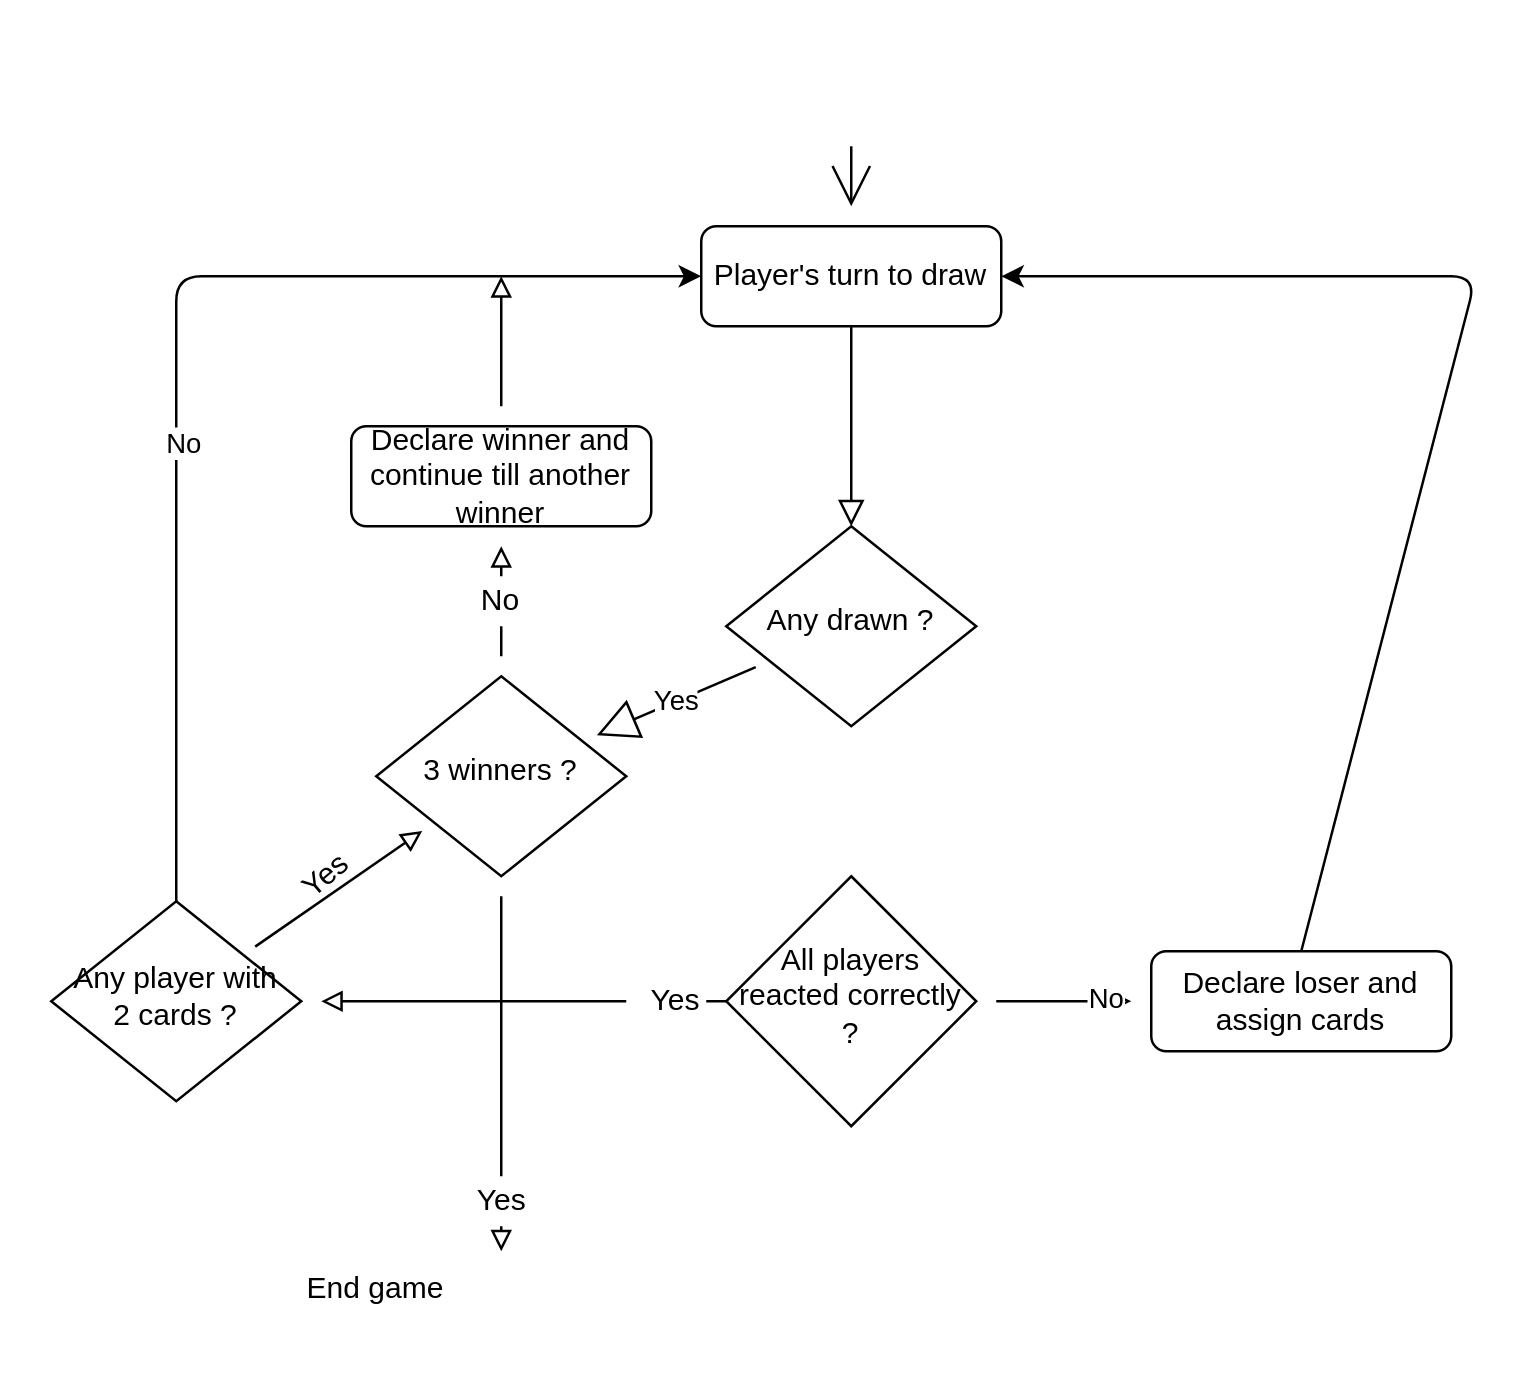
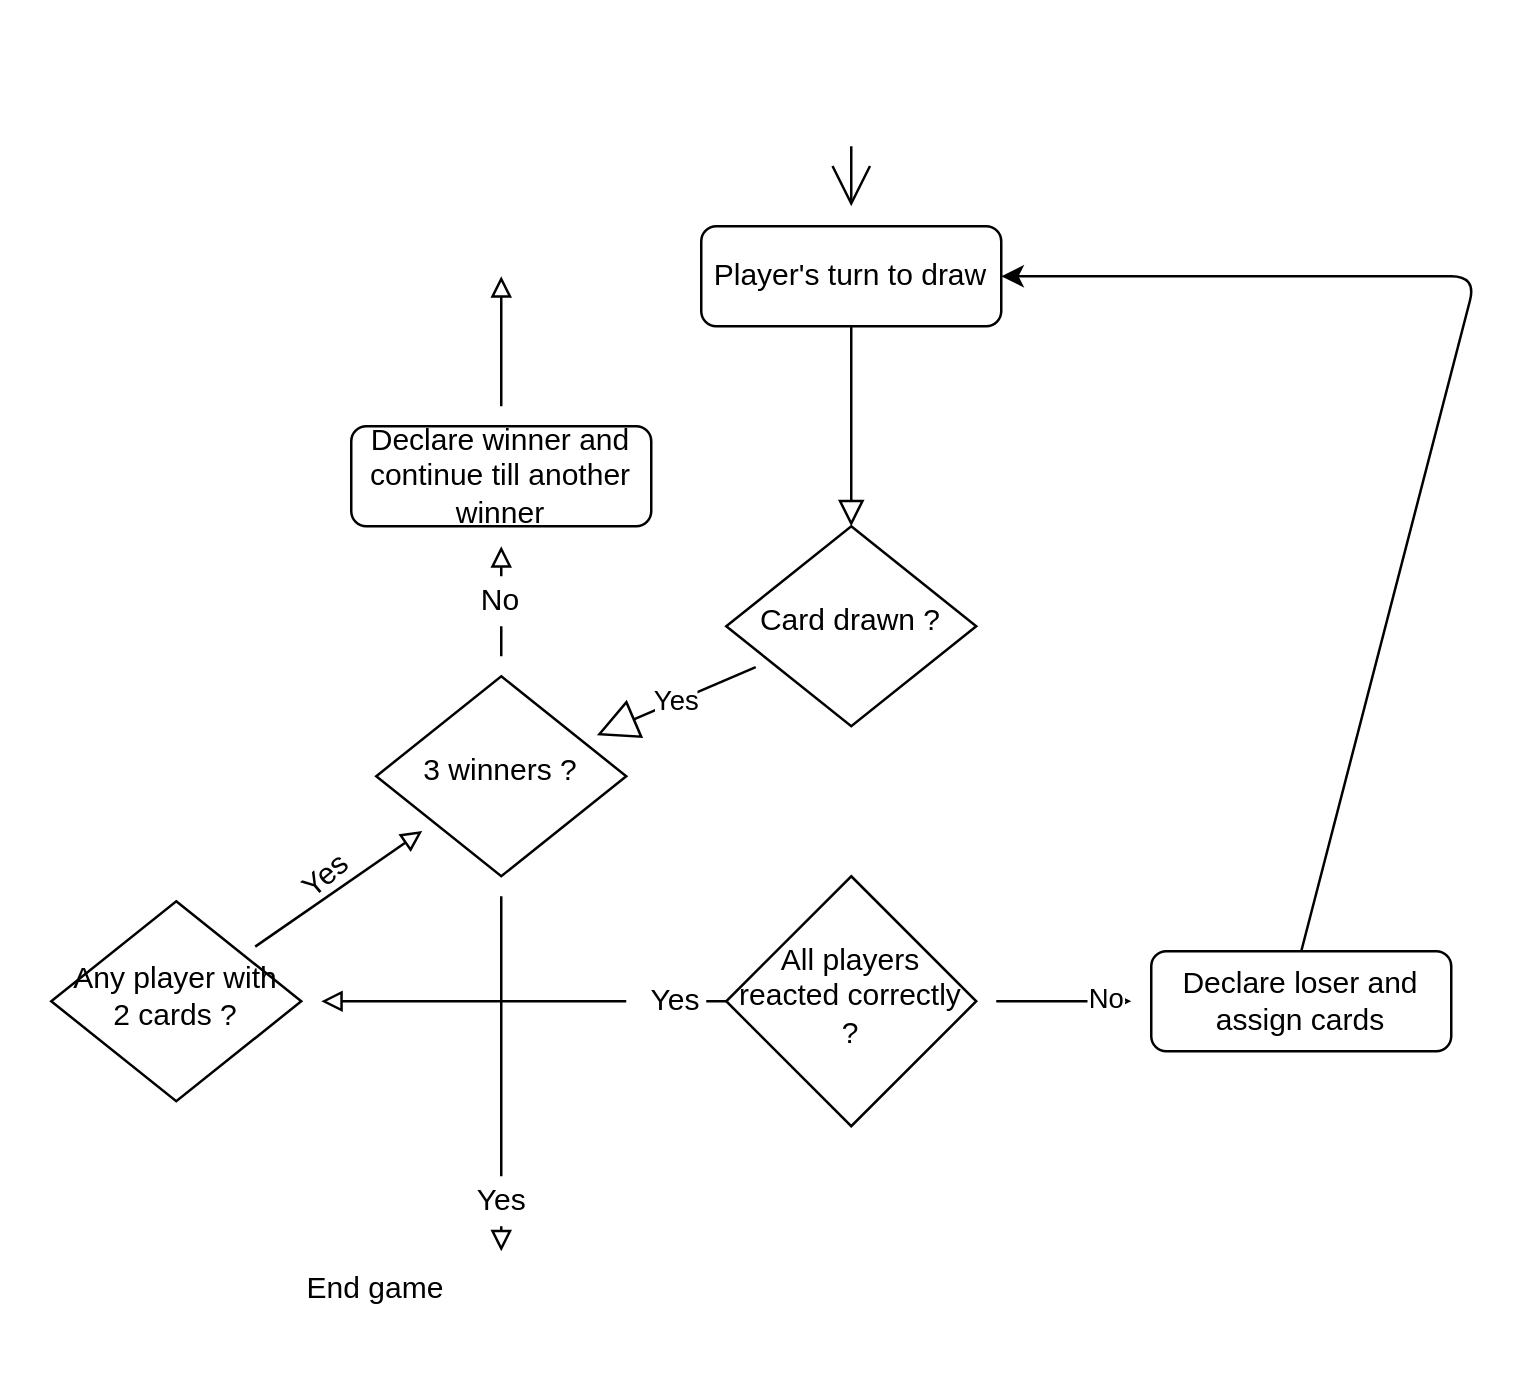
edge "Any player with 2 cards ?" -> "Player's turn to draw": removed, label "No"
node "Any drawn ?": label "Any drawn ?" -> "Card drawn ?"
